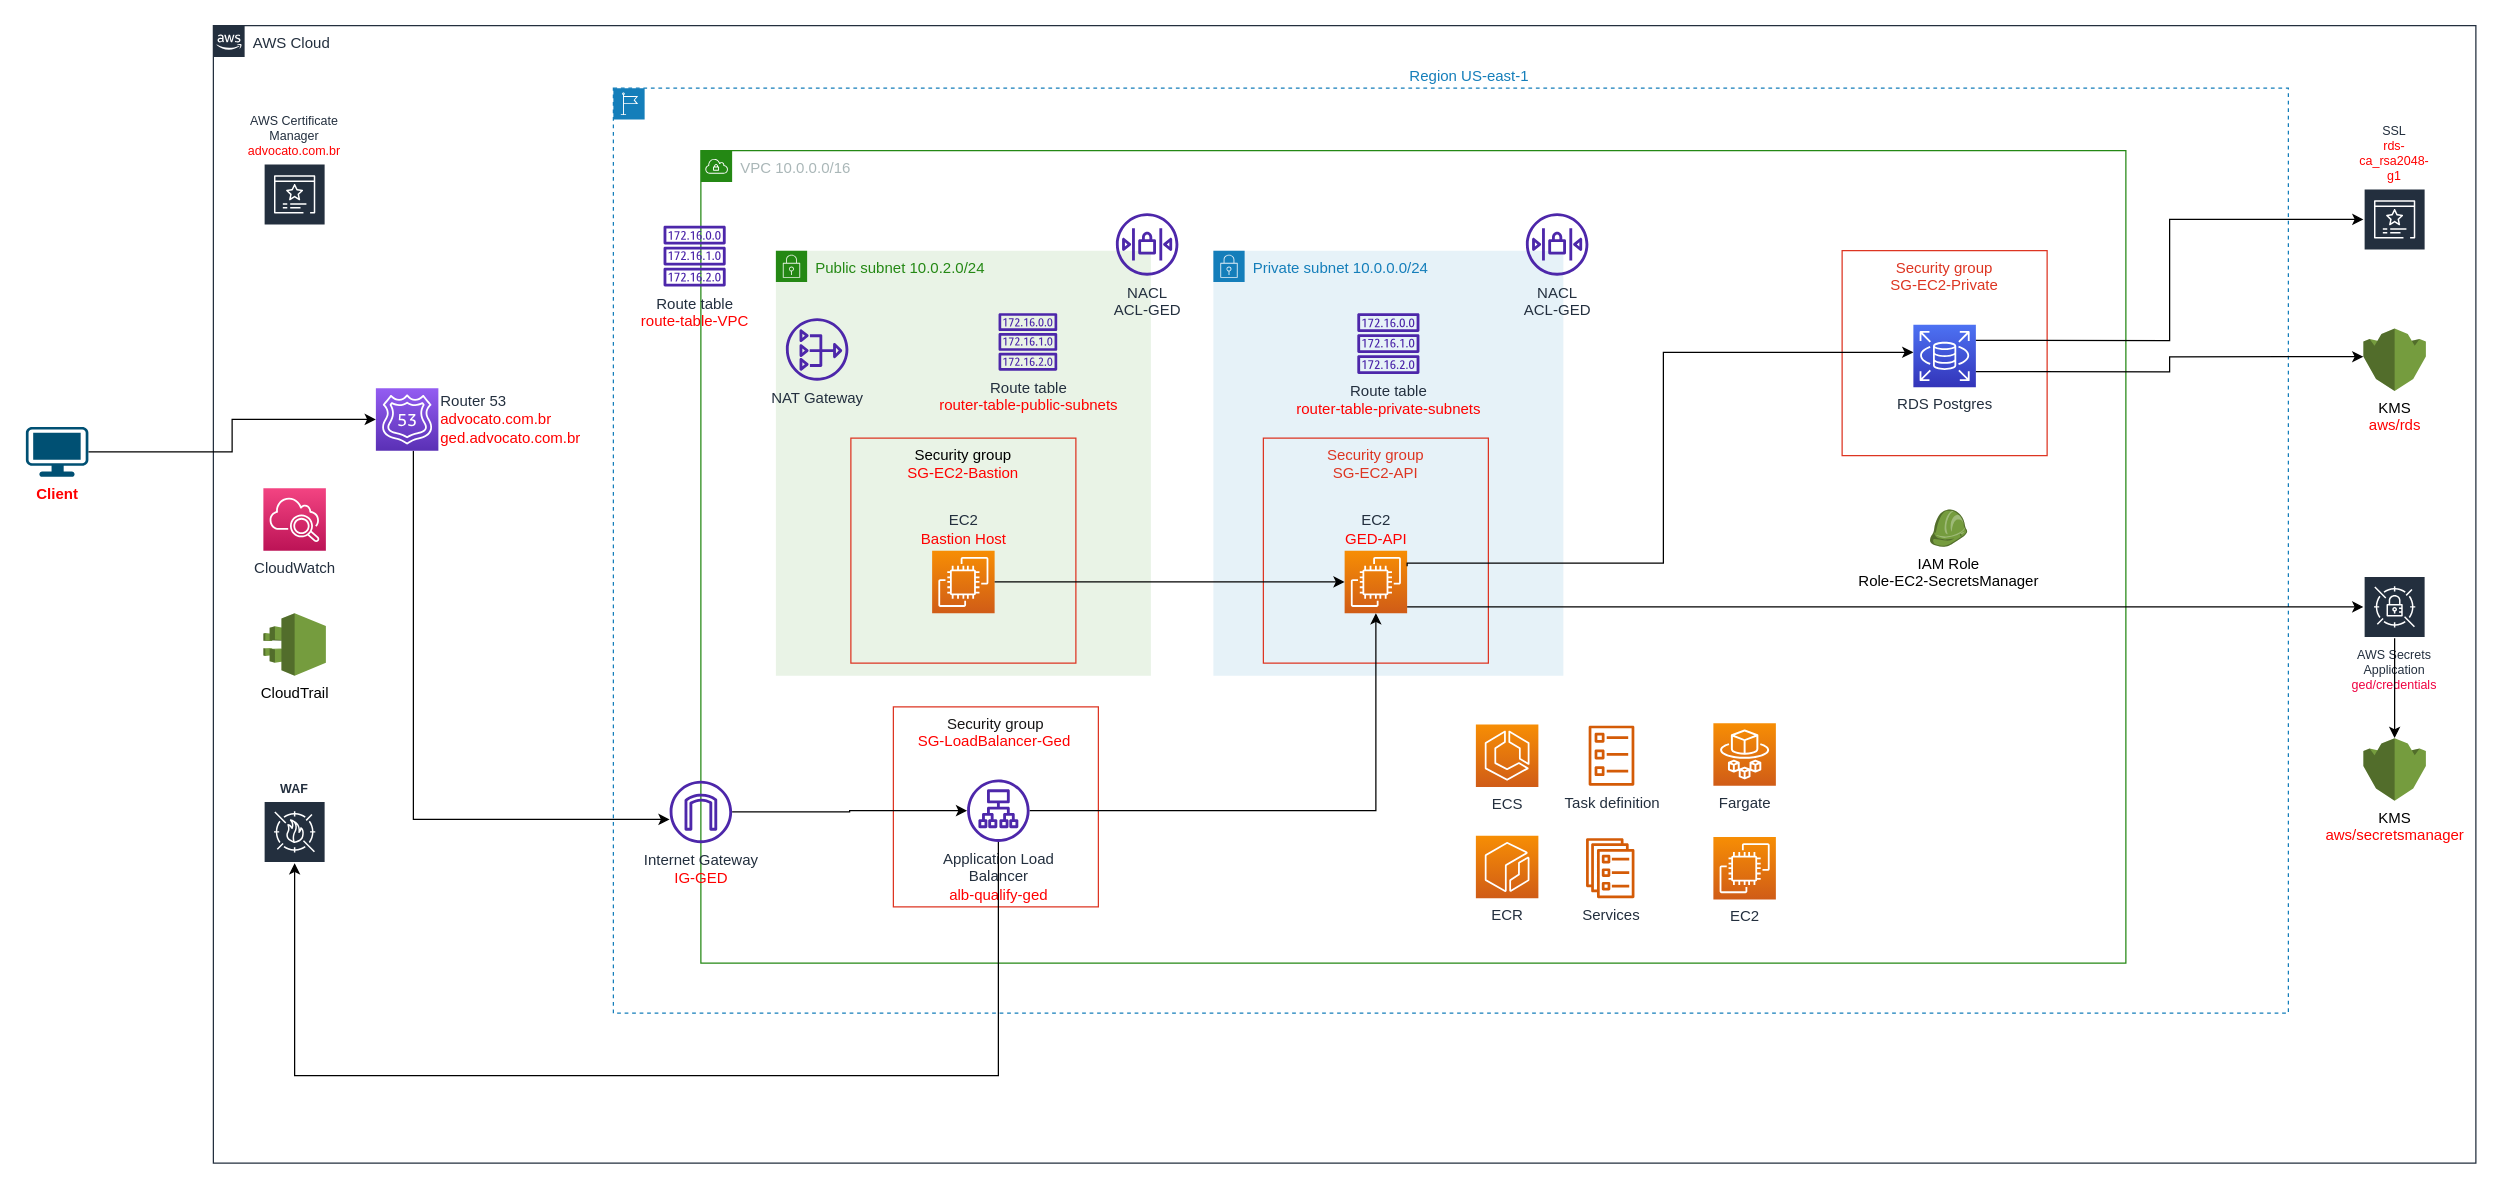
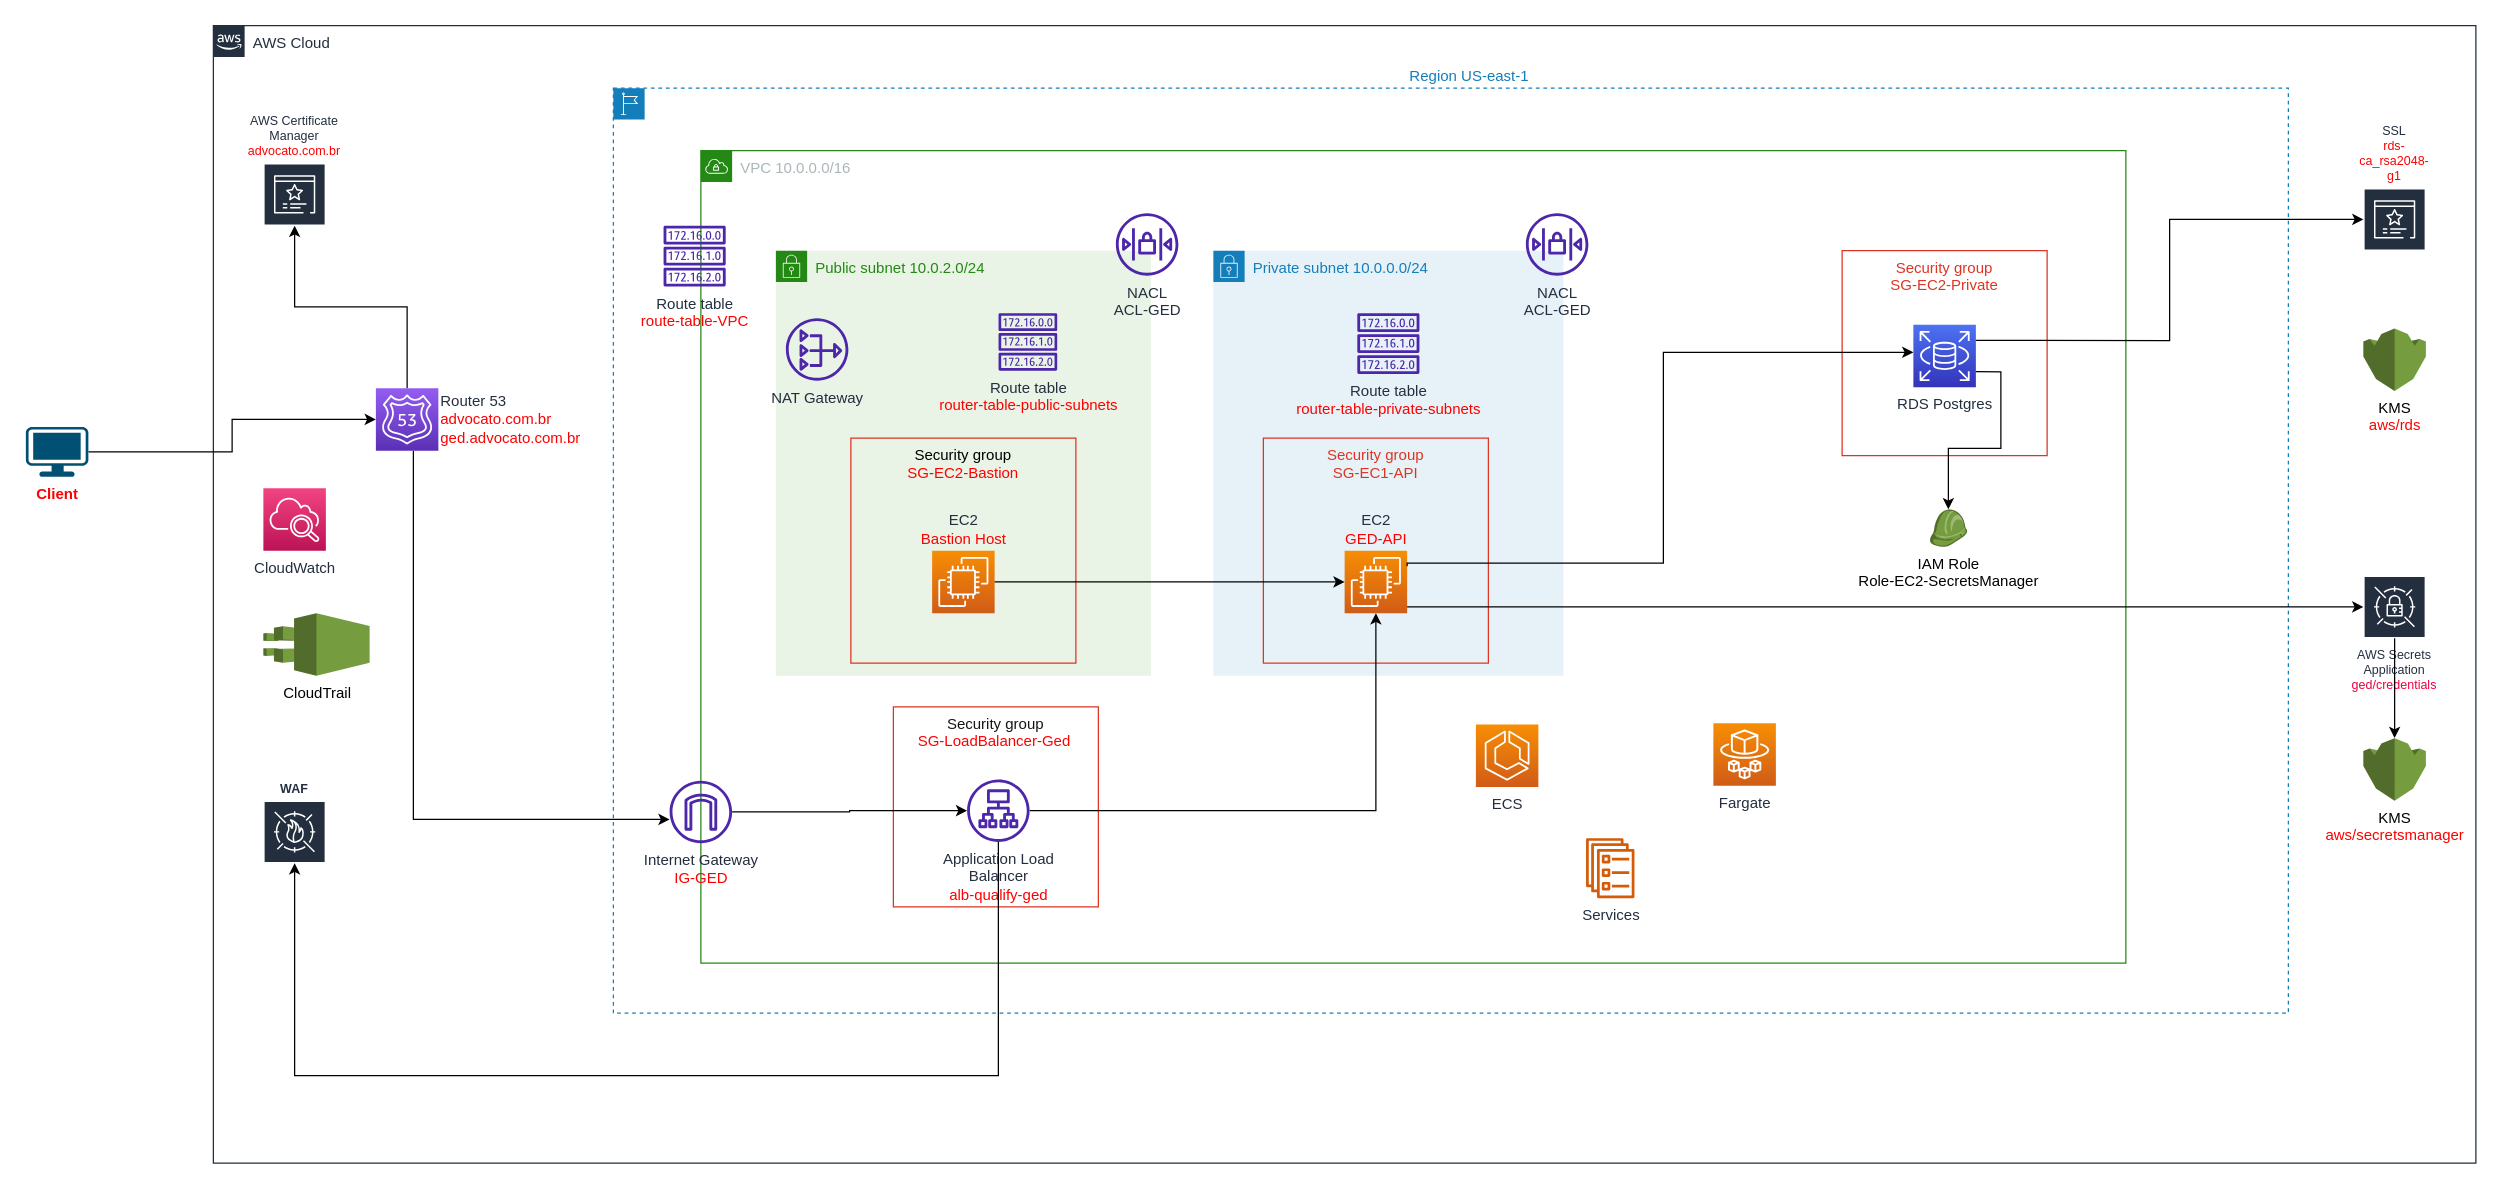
edge "Router 53 advocato.com.br ged.advocato.com.br" -> "AWS Certificate Manager advocato.com.br": added
edge "RDS Postgres" -> "KMS aws/rds": now "RDS Postgres" -> "IAM Role Role-EC2-SecretsManager"
node "Security group SG-EC2-API": label "Security group SG-EC2-API" -> "Security group SG-EC1-API"
node "CloudTrail": size 63x63 -> 106x63
node "Task definition": removed
node "ECR": removed
node "EC2": removed
